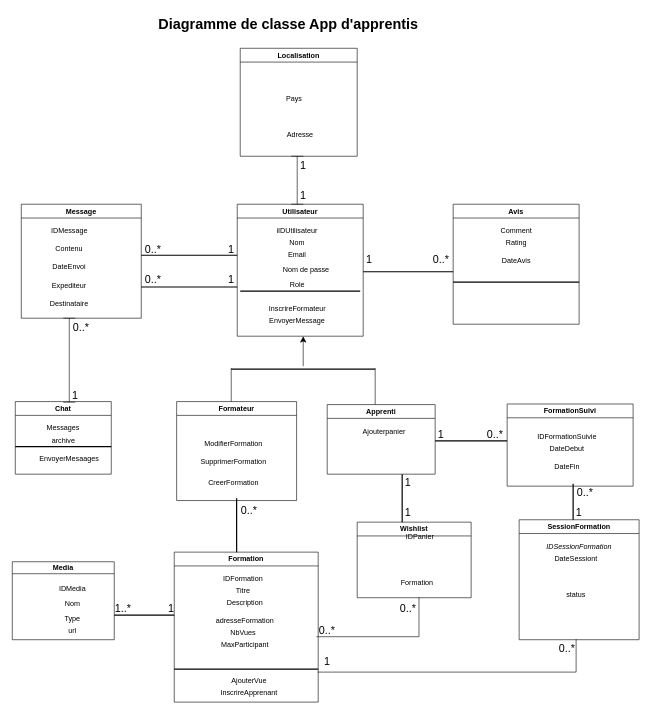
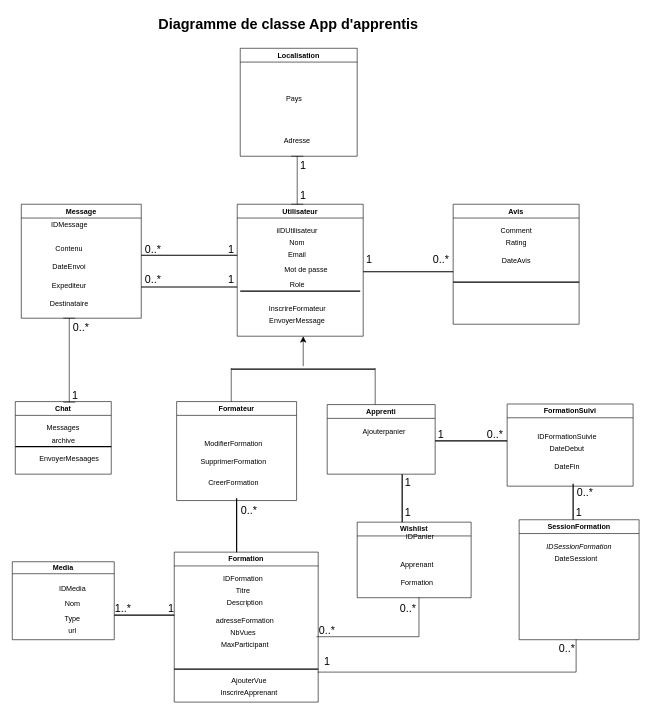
node "Adresse": moved (300, 135) -> (297, 141)
node "IDMessage": moved (69, 231) -> (69, 225)
node "Nom de passe": label "Nom de passe" -> "Mot de passe"
node "Apprenant": added
node "status": removed
